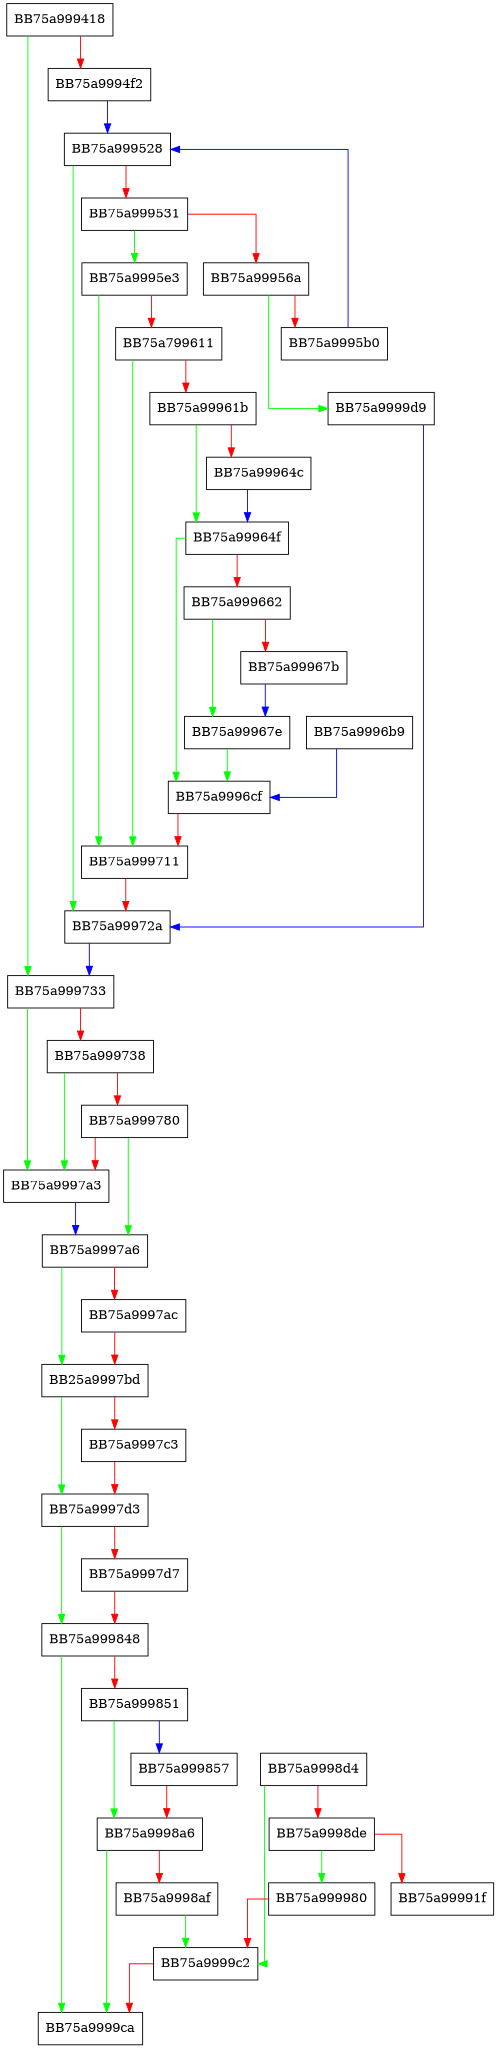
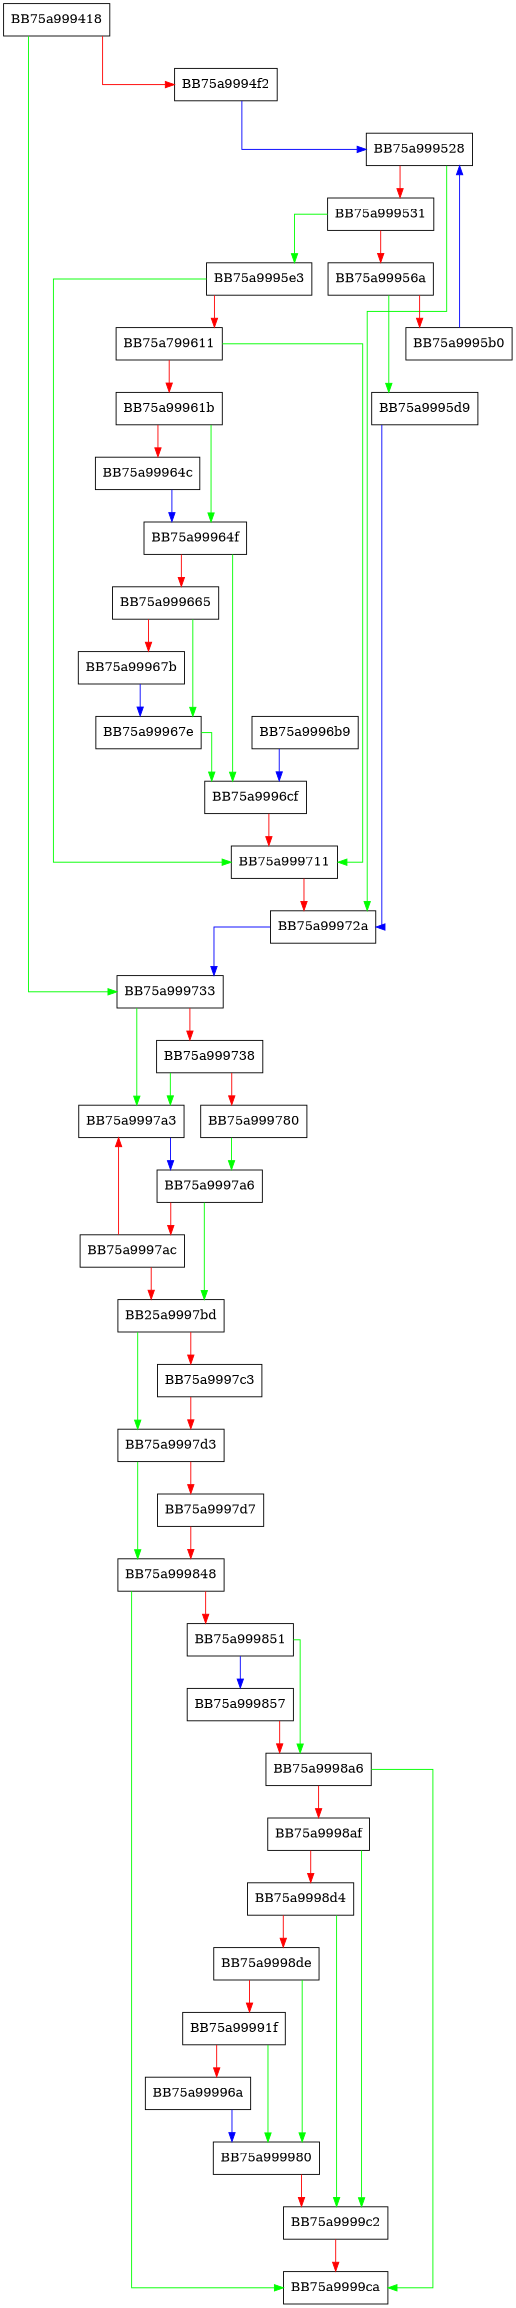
node "BB75a9999d9": label "BB75a9999d9" -> "BB75a9995d9"
node "BB75a999662": label "BB75a999662" -> "BB75a999665"
edge "BB75a999780" -> "BB75a9997a3": now "BB75a9997ac" -> "BB75a9997a3"
edge "BB75a9998af" -> "BB75a9998d4": added
edge "BB75a99991f" -> "BB75a999980": added
node "BB75a99996a": added
